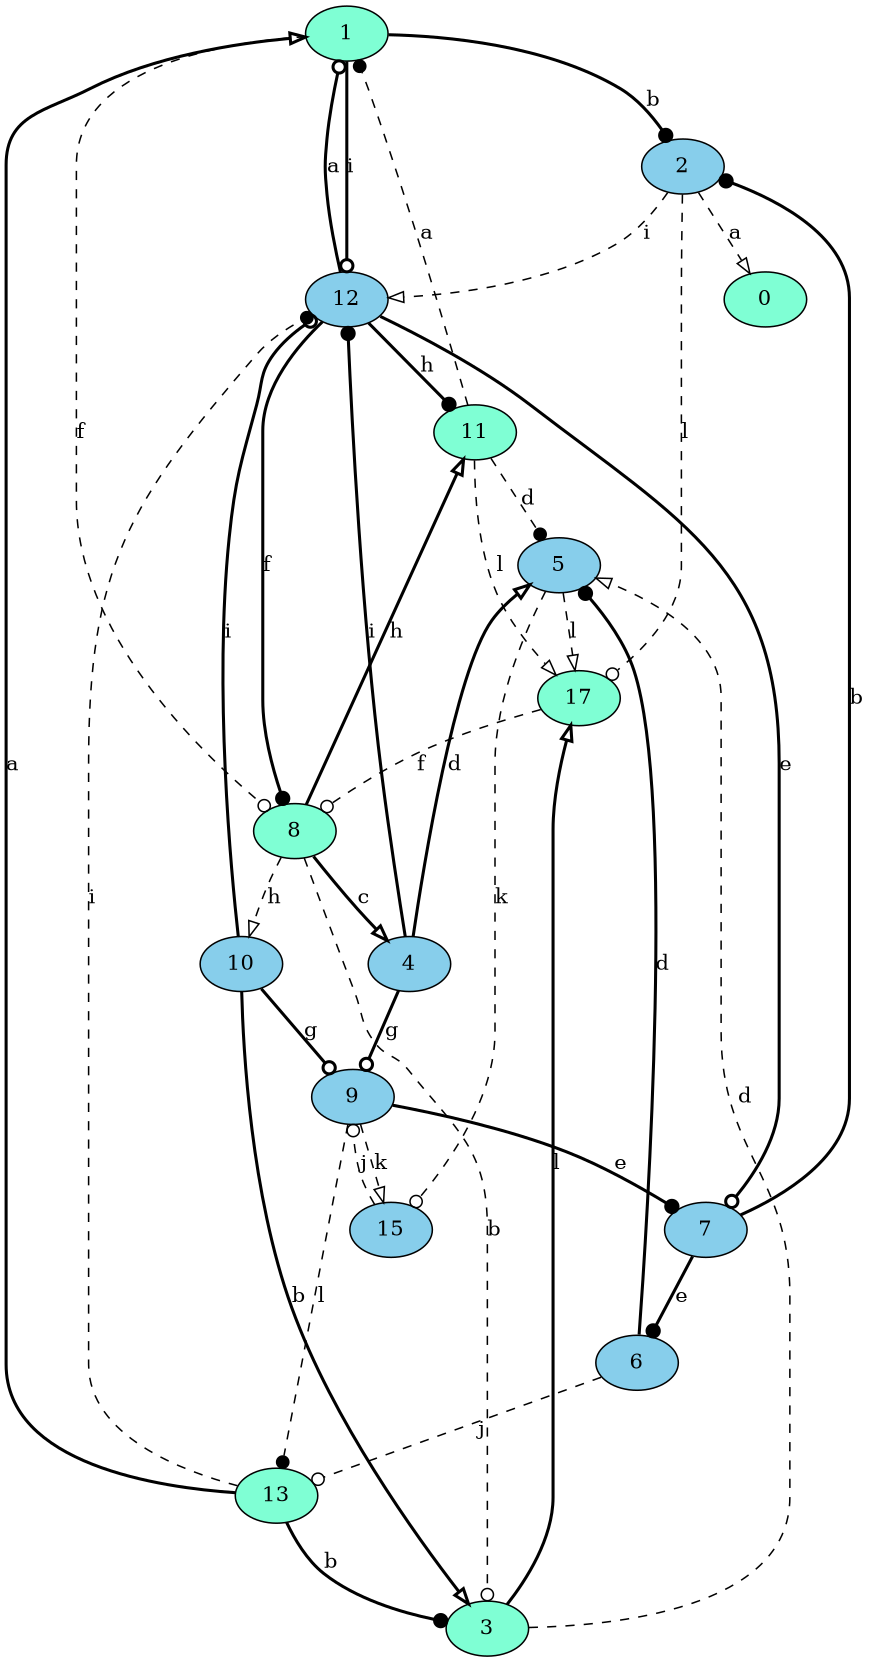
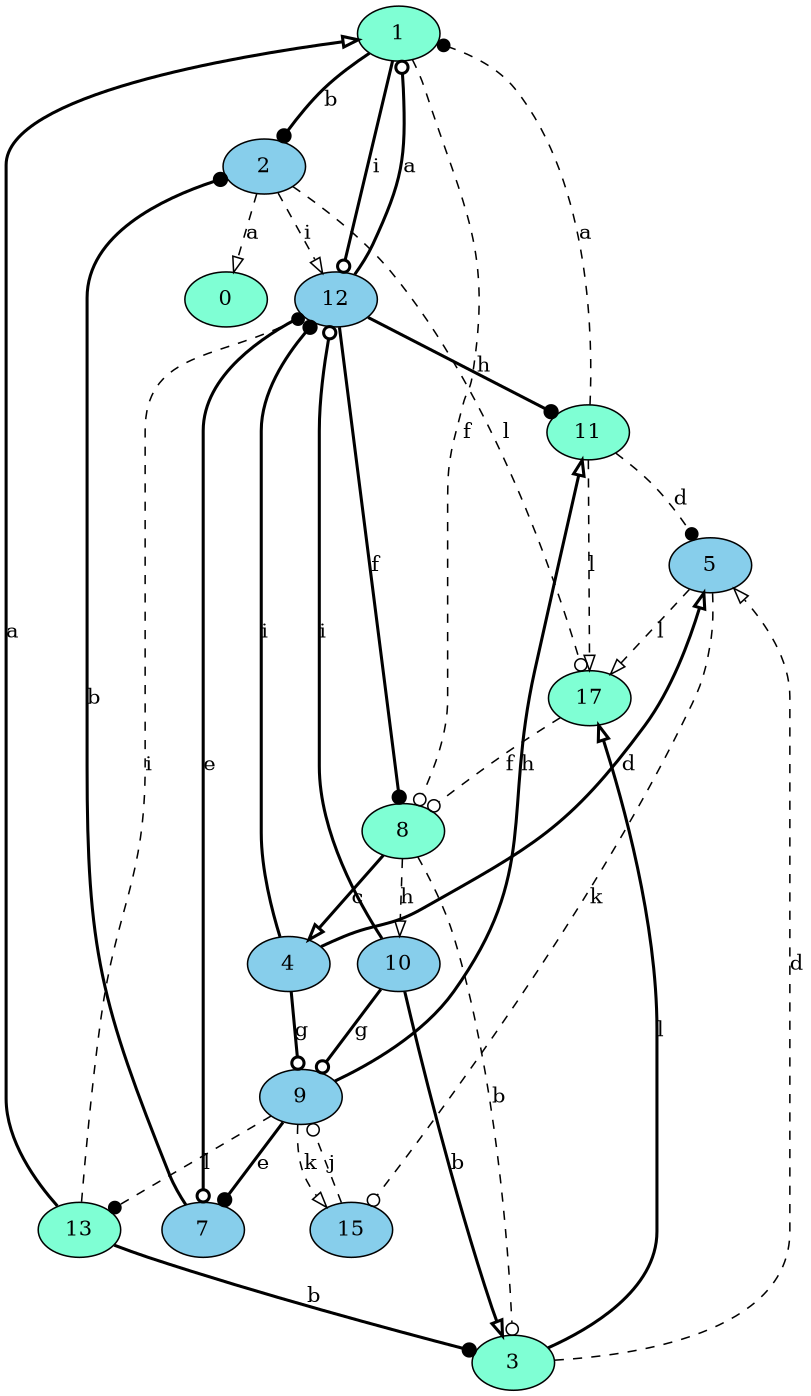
edge "8" -> "11": now "9" -> "11"
node "6": removed
